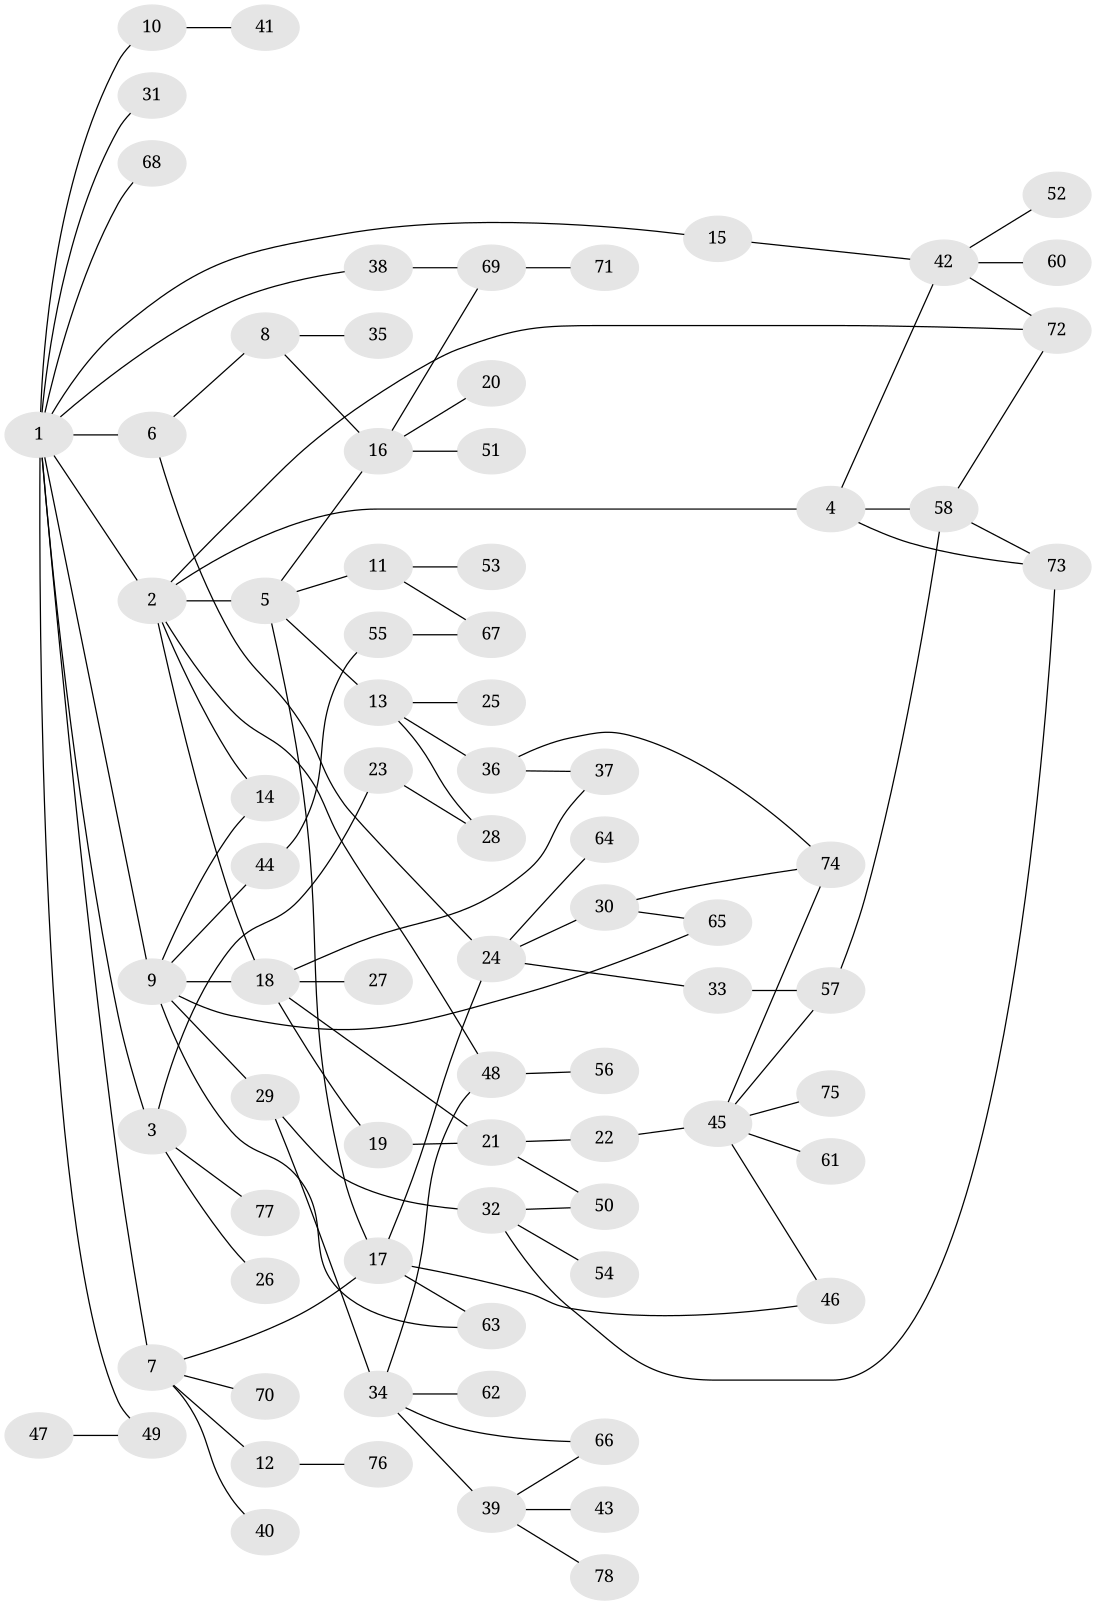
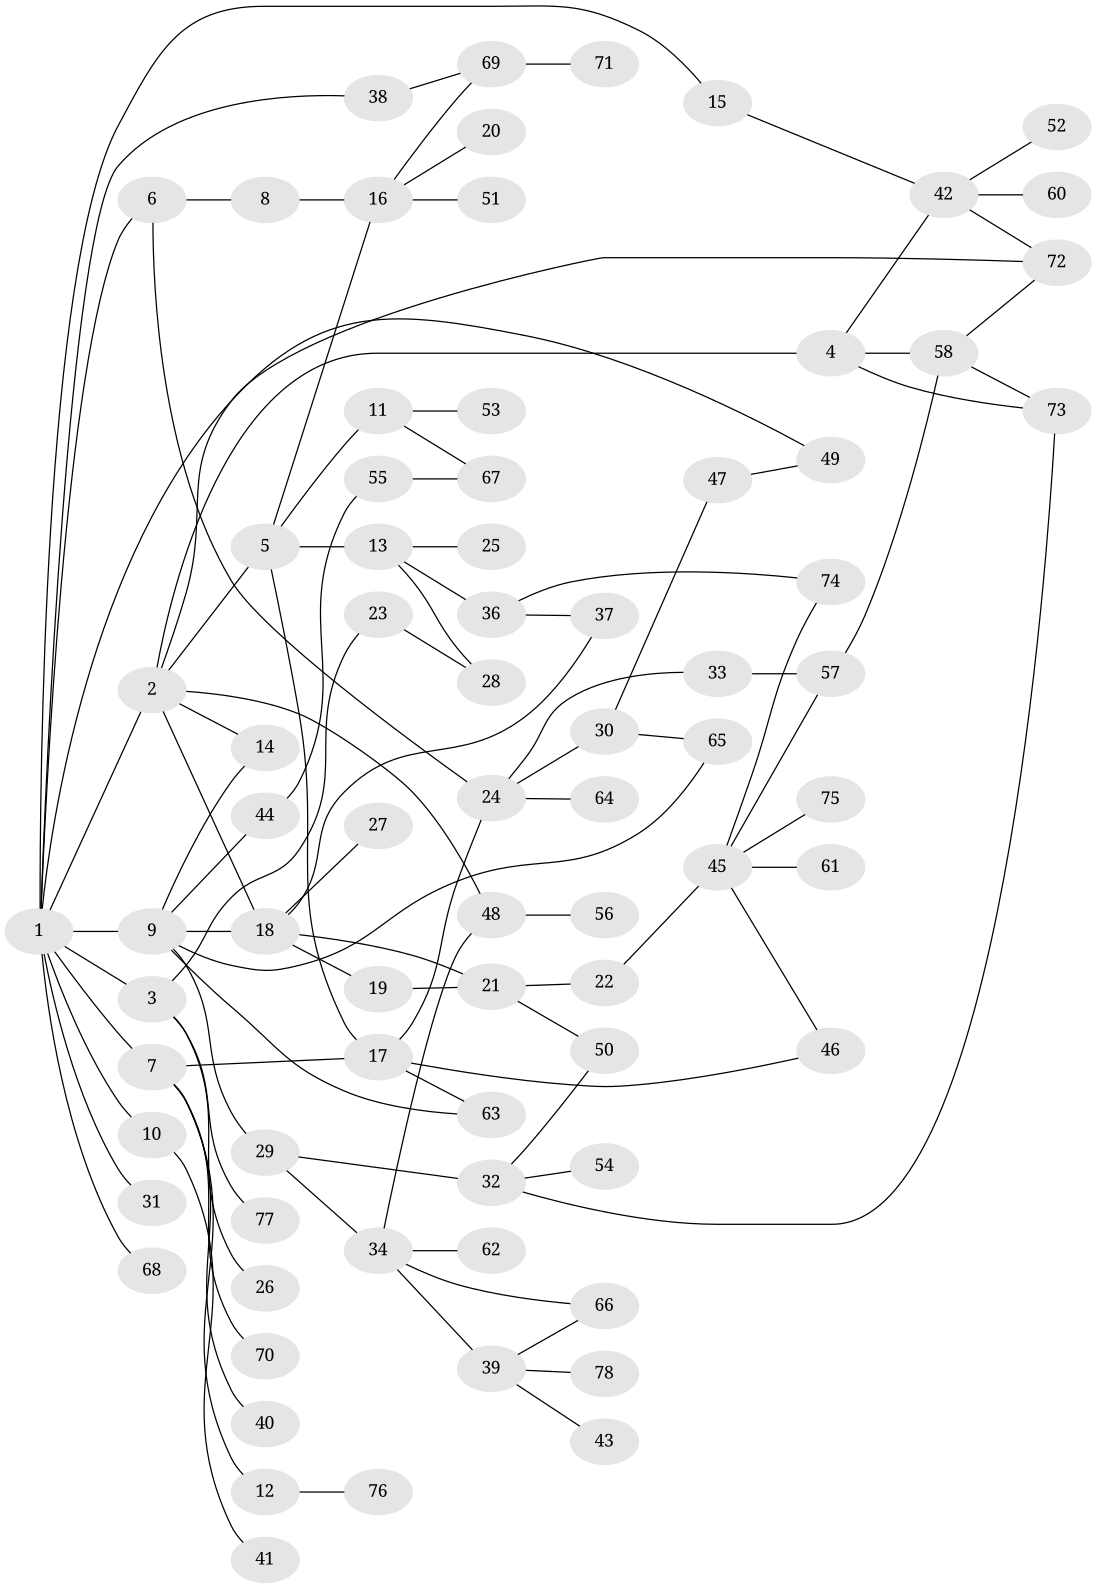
node "35": removed
edge "74" -- "30": now "47" -- "30"
